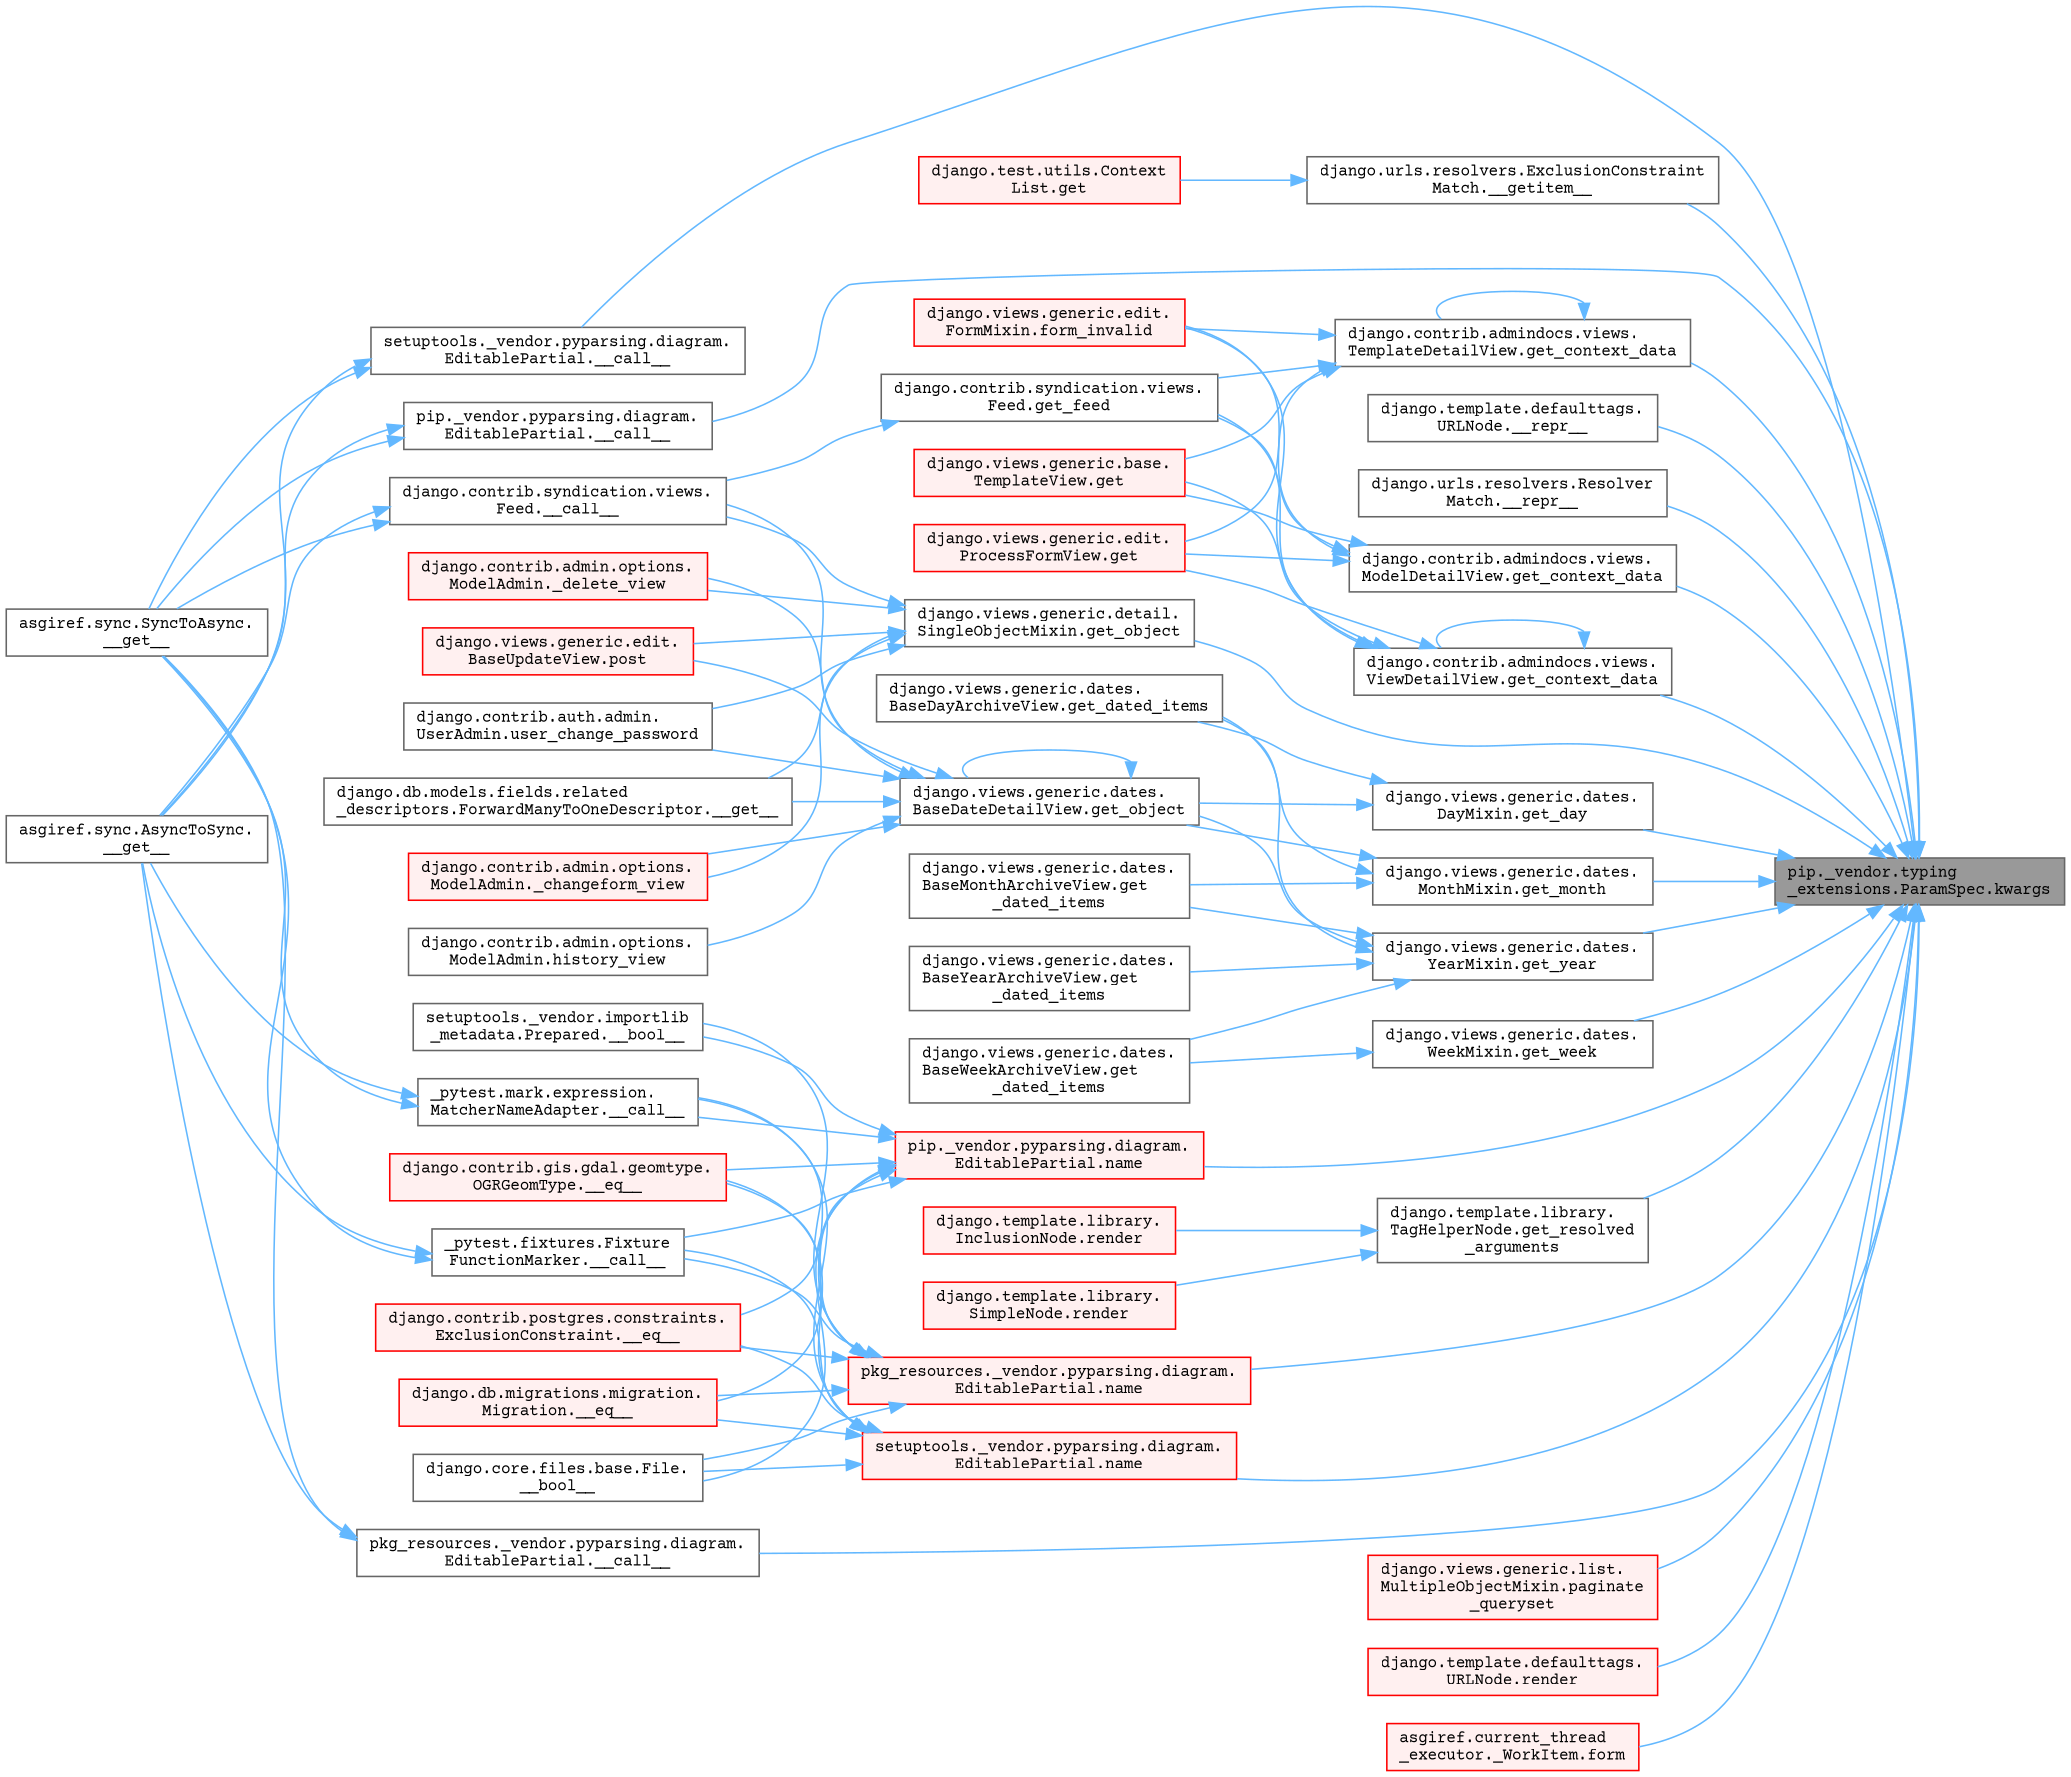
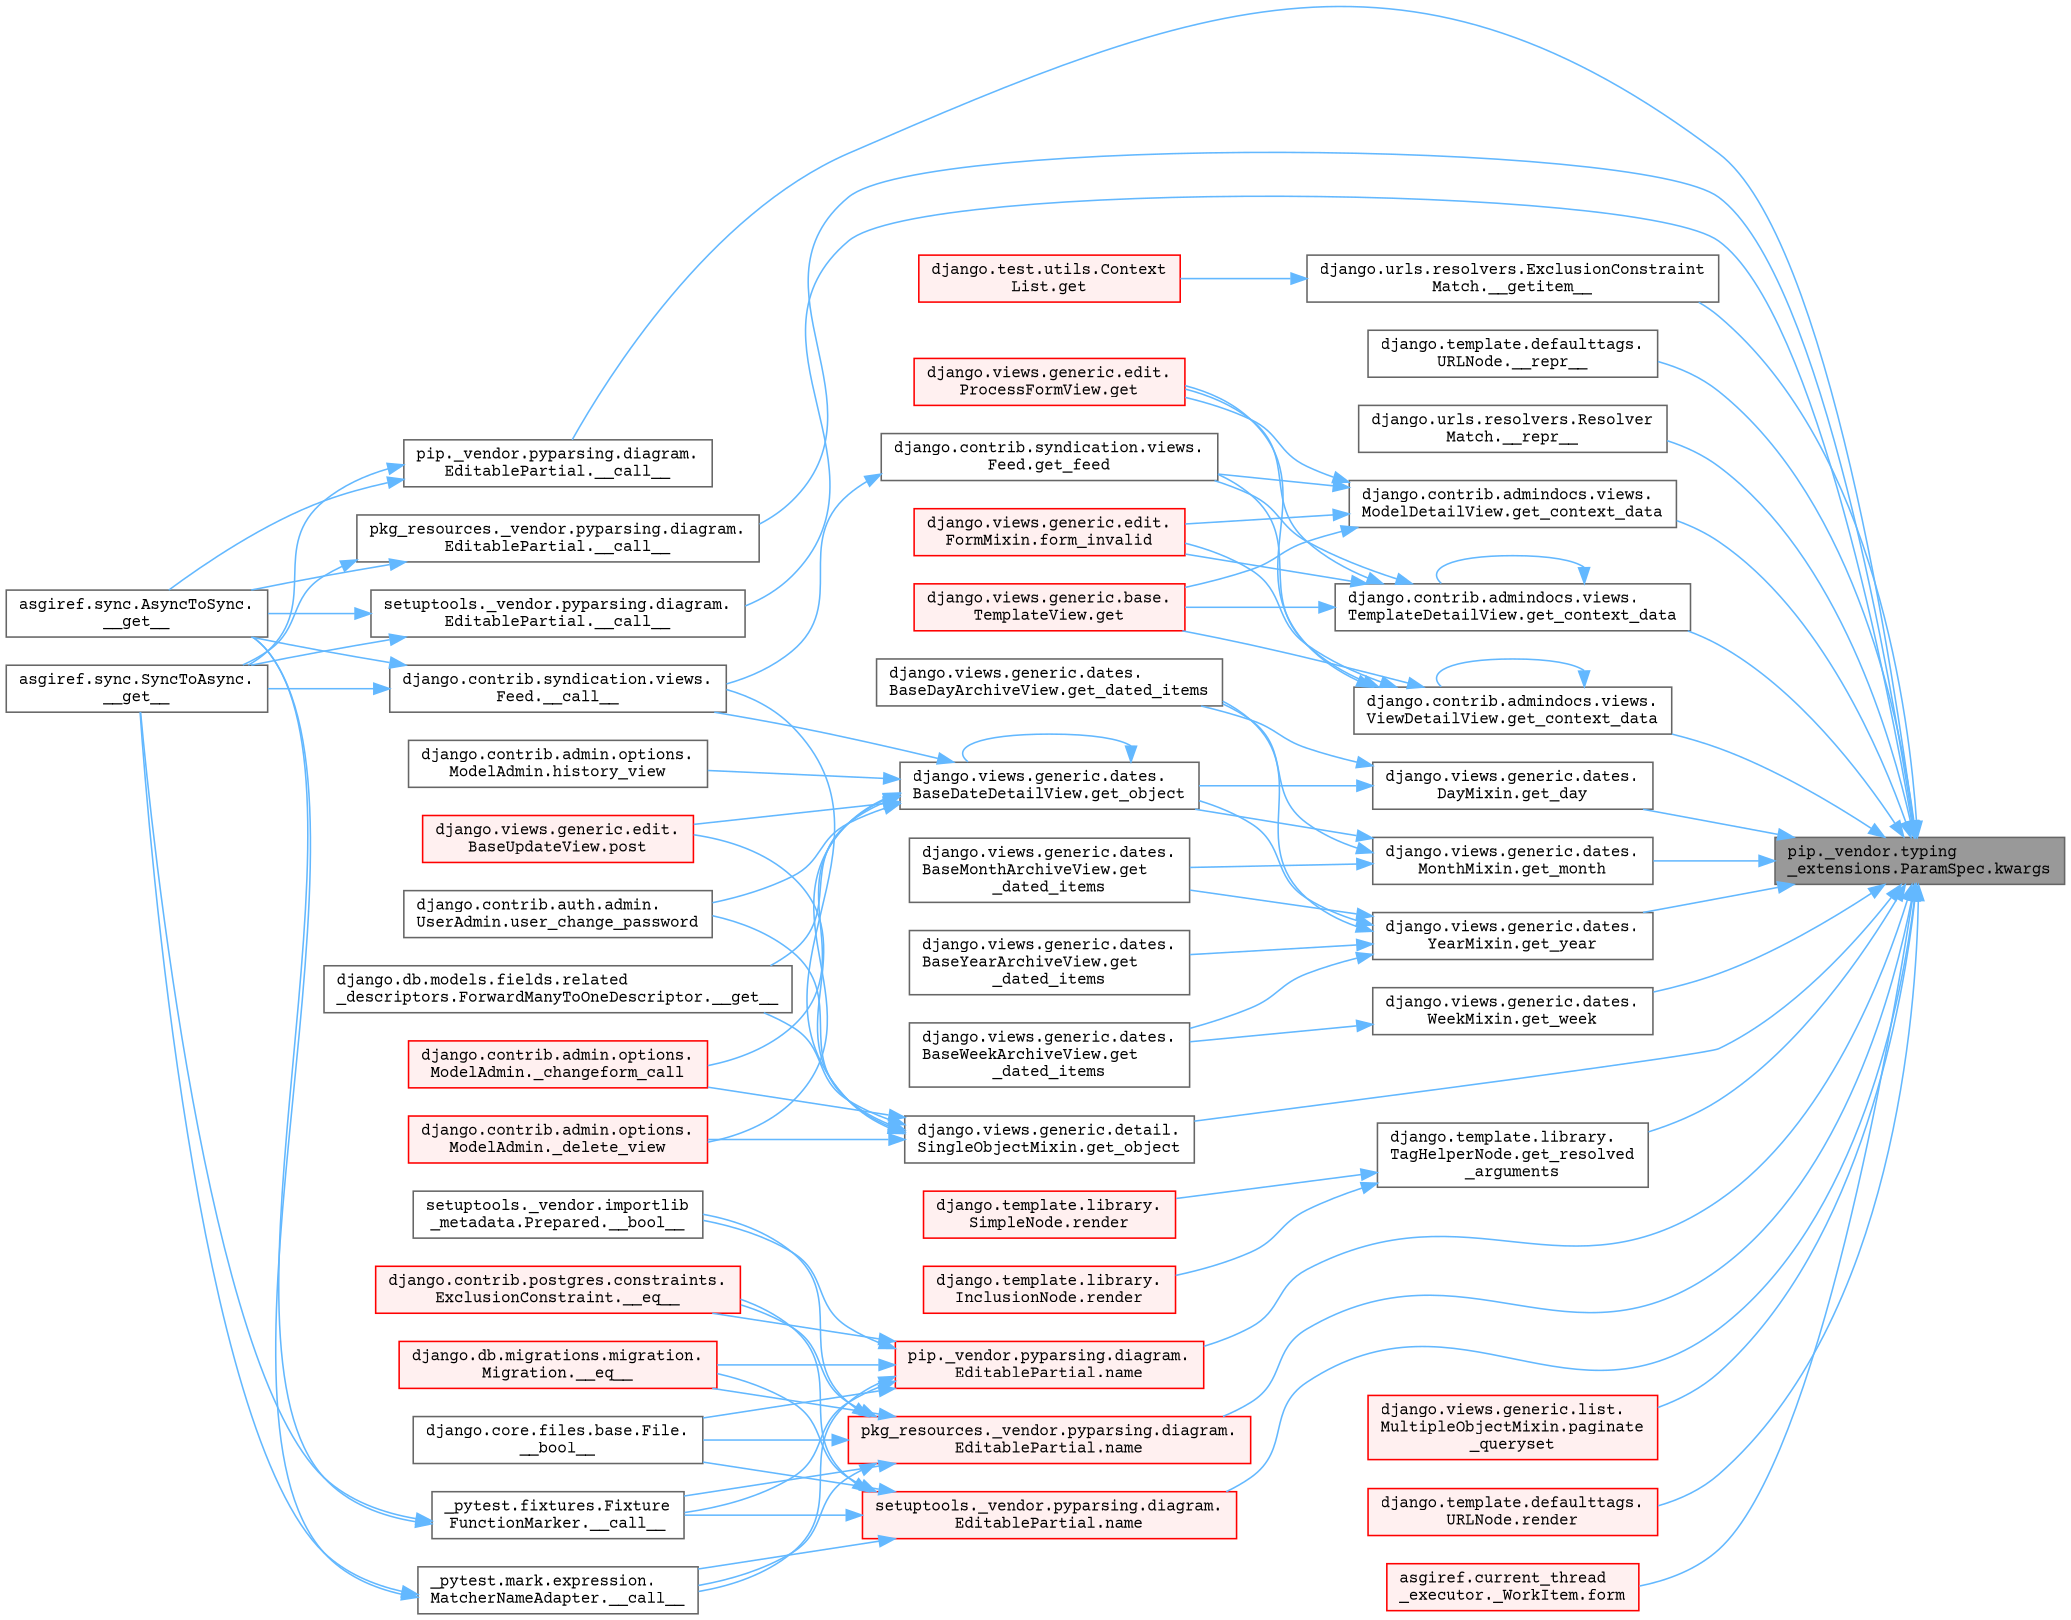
node "django.contrib.admin.options. ModelAdmin._changeform_view": label "django.contrib.admin.options. ModelAdmin._changeform_view" -> "django.contrib.admin.options. ModelAdmin._changeform_call"
node "django.contrib.gis.gdal.geomtype. OGRGeomType.__eq__": removed
